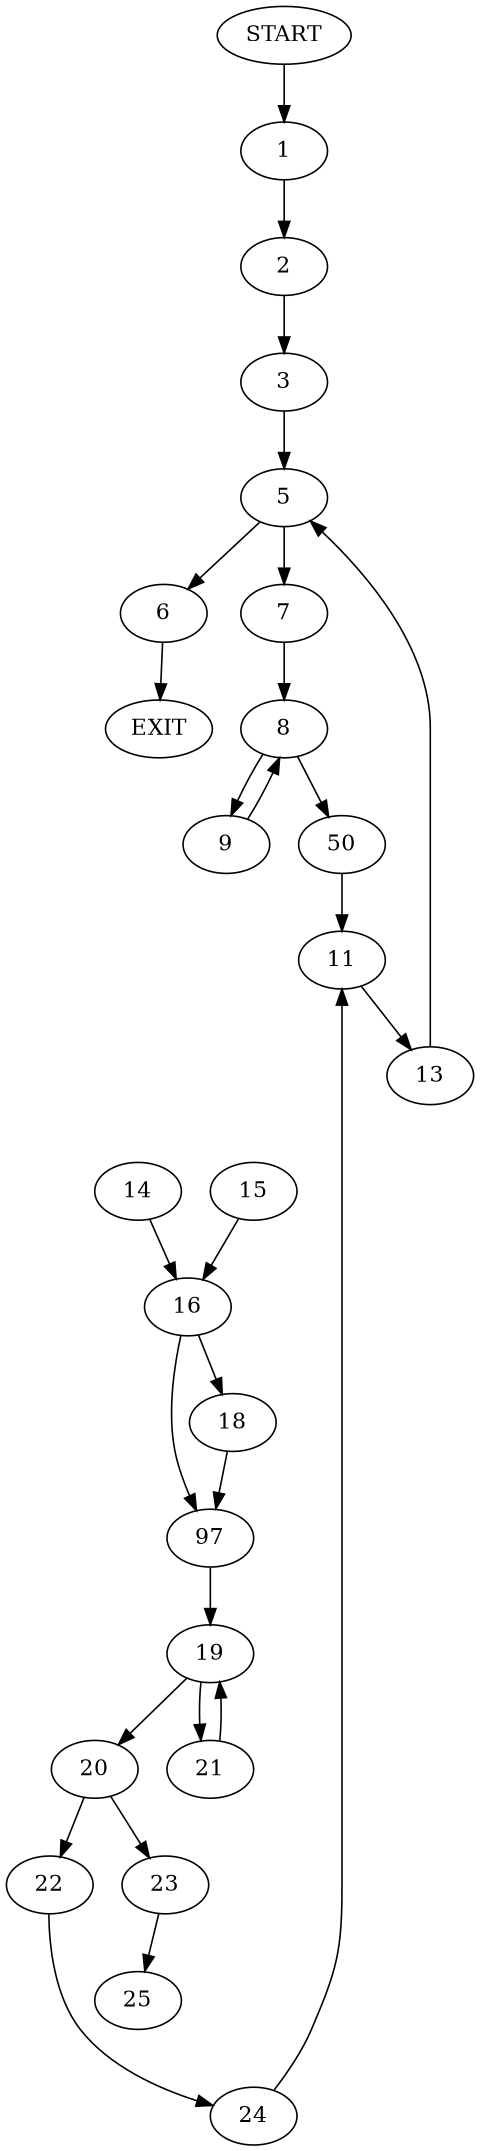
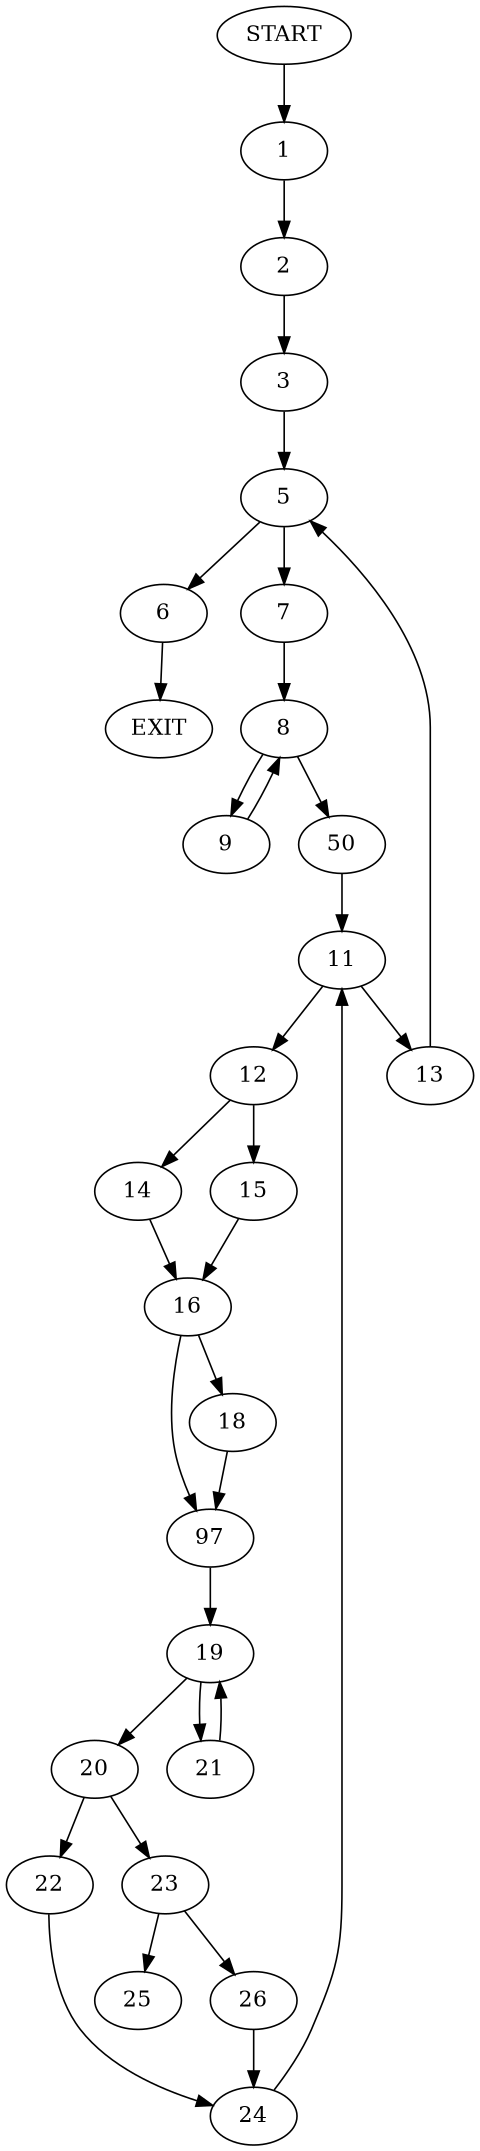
node "12": added
node "26": added
